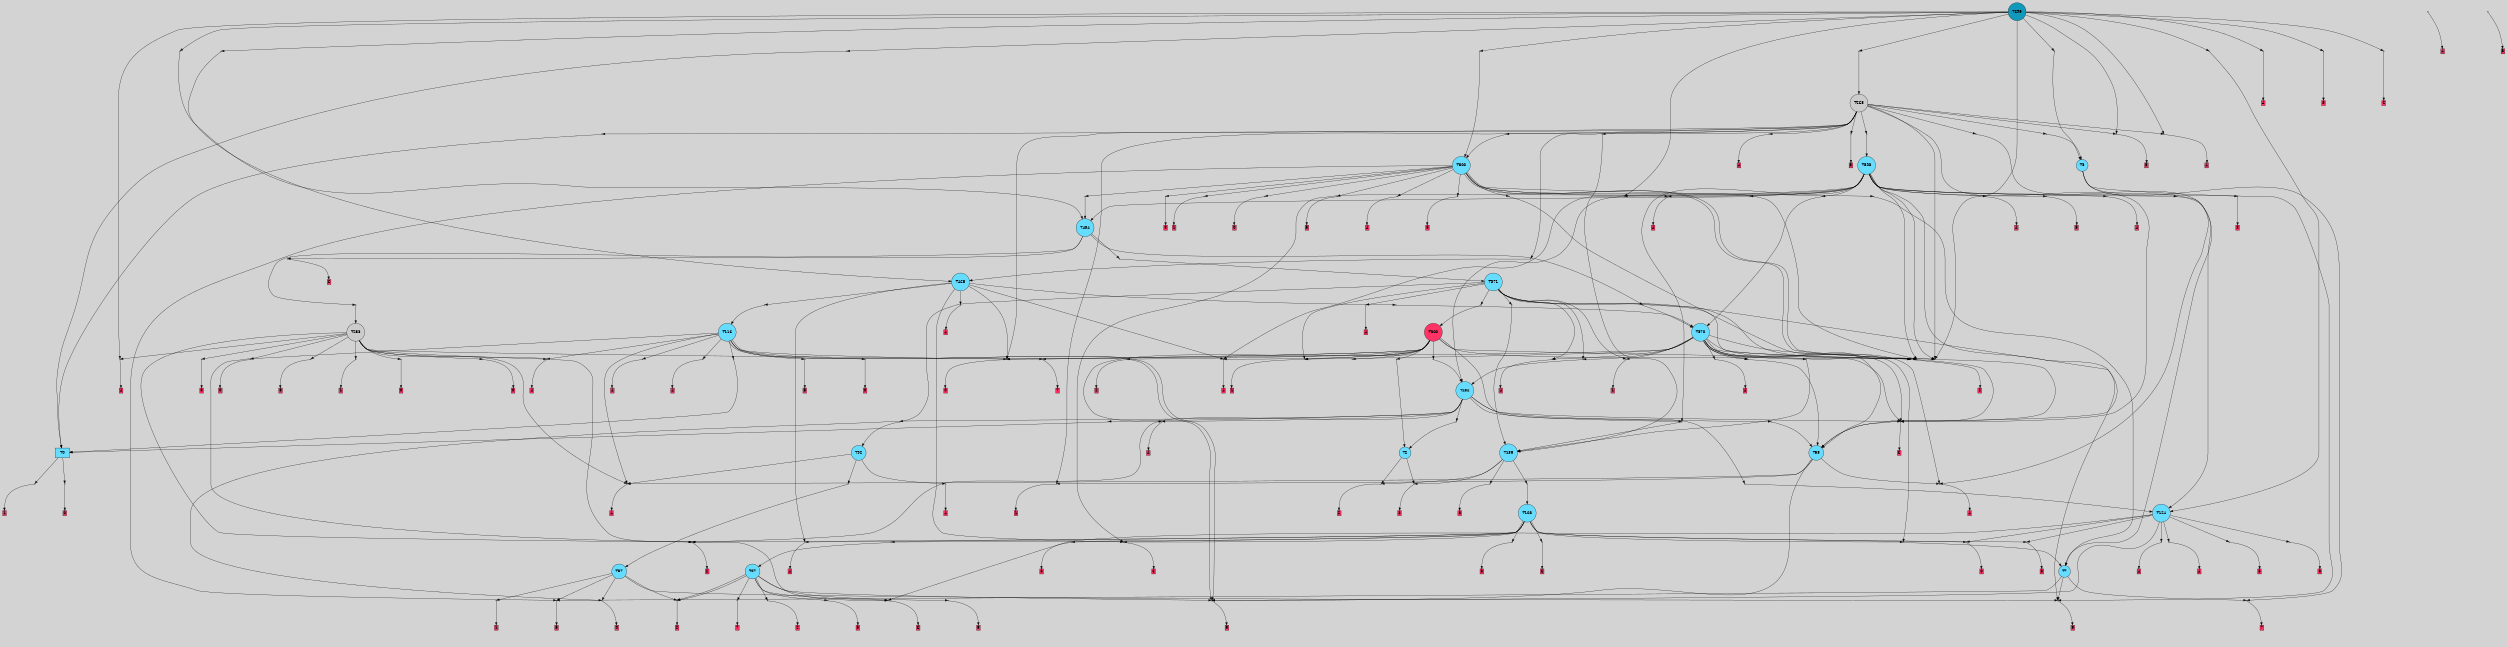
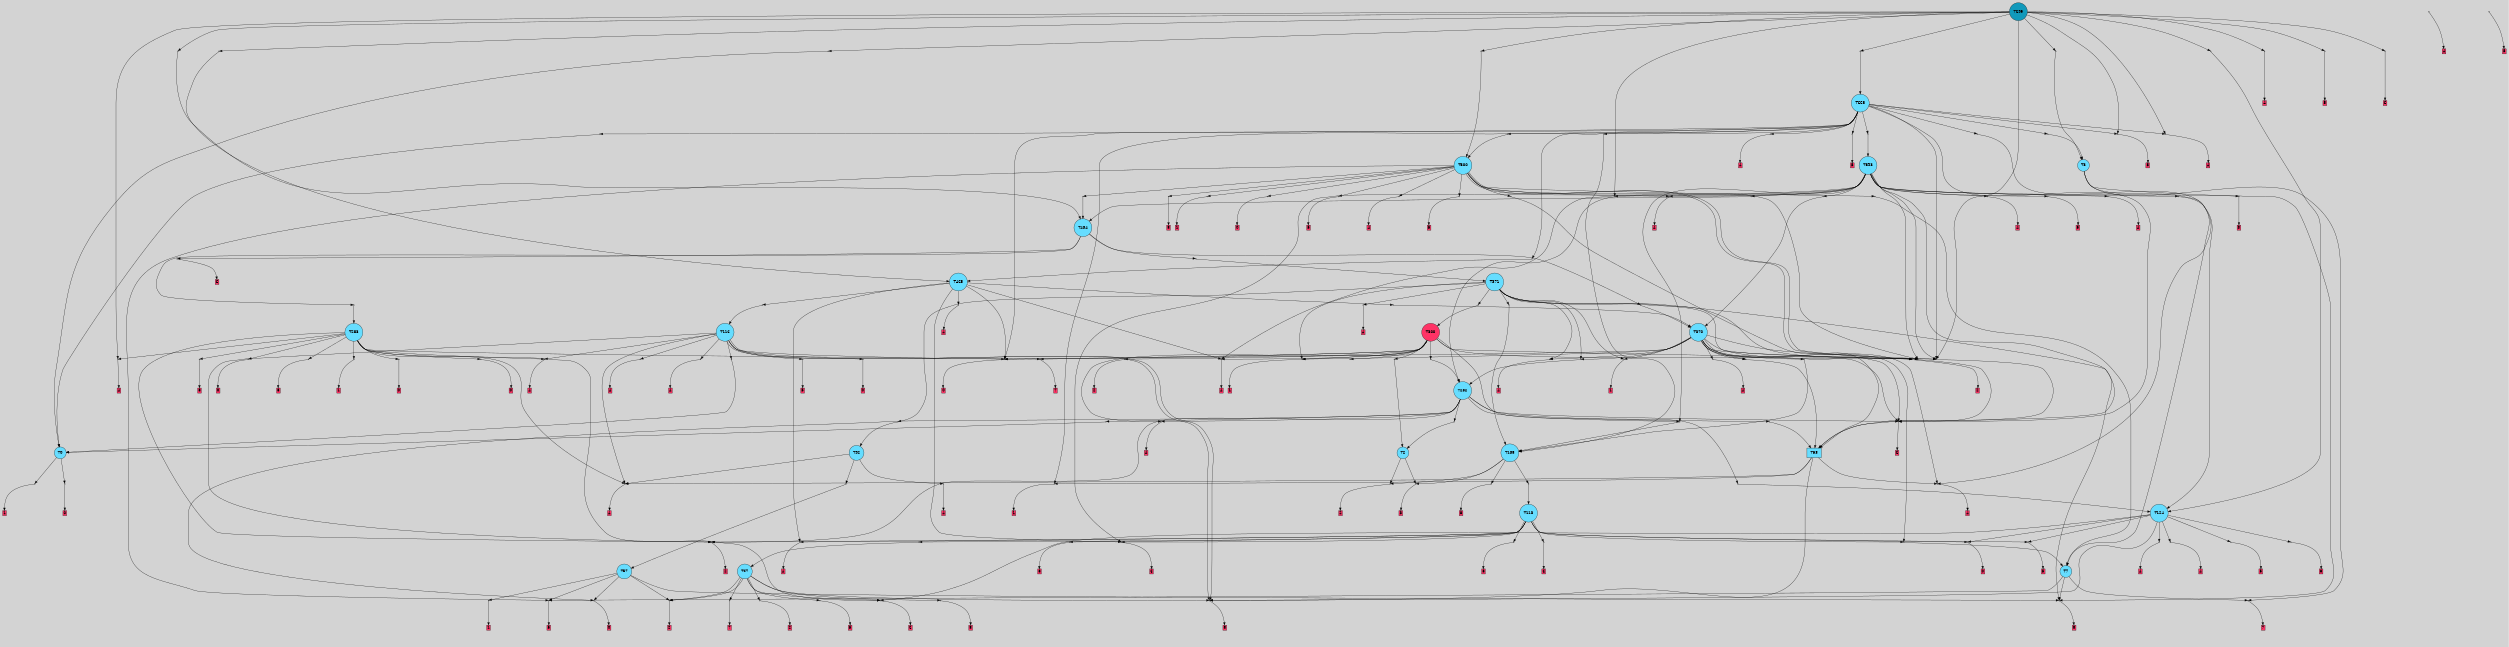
node "T668": fillcolor #cccccc -> #66ddff
node "T253": fillcolor #cccccc -> #66ddff
node "T0": shape box -> circle
node "T53": shape circle -> box
node "T103": label "T103" -> "T113"
